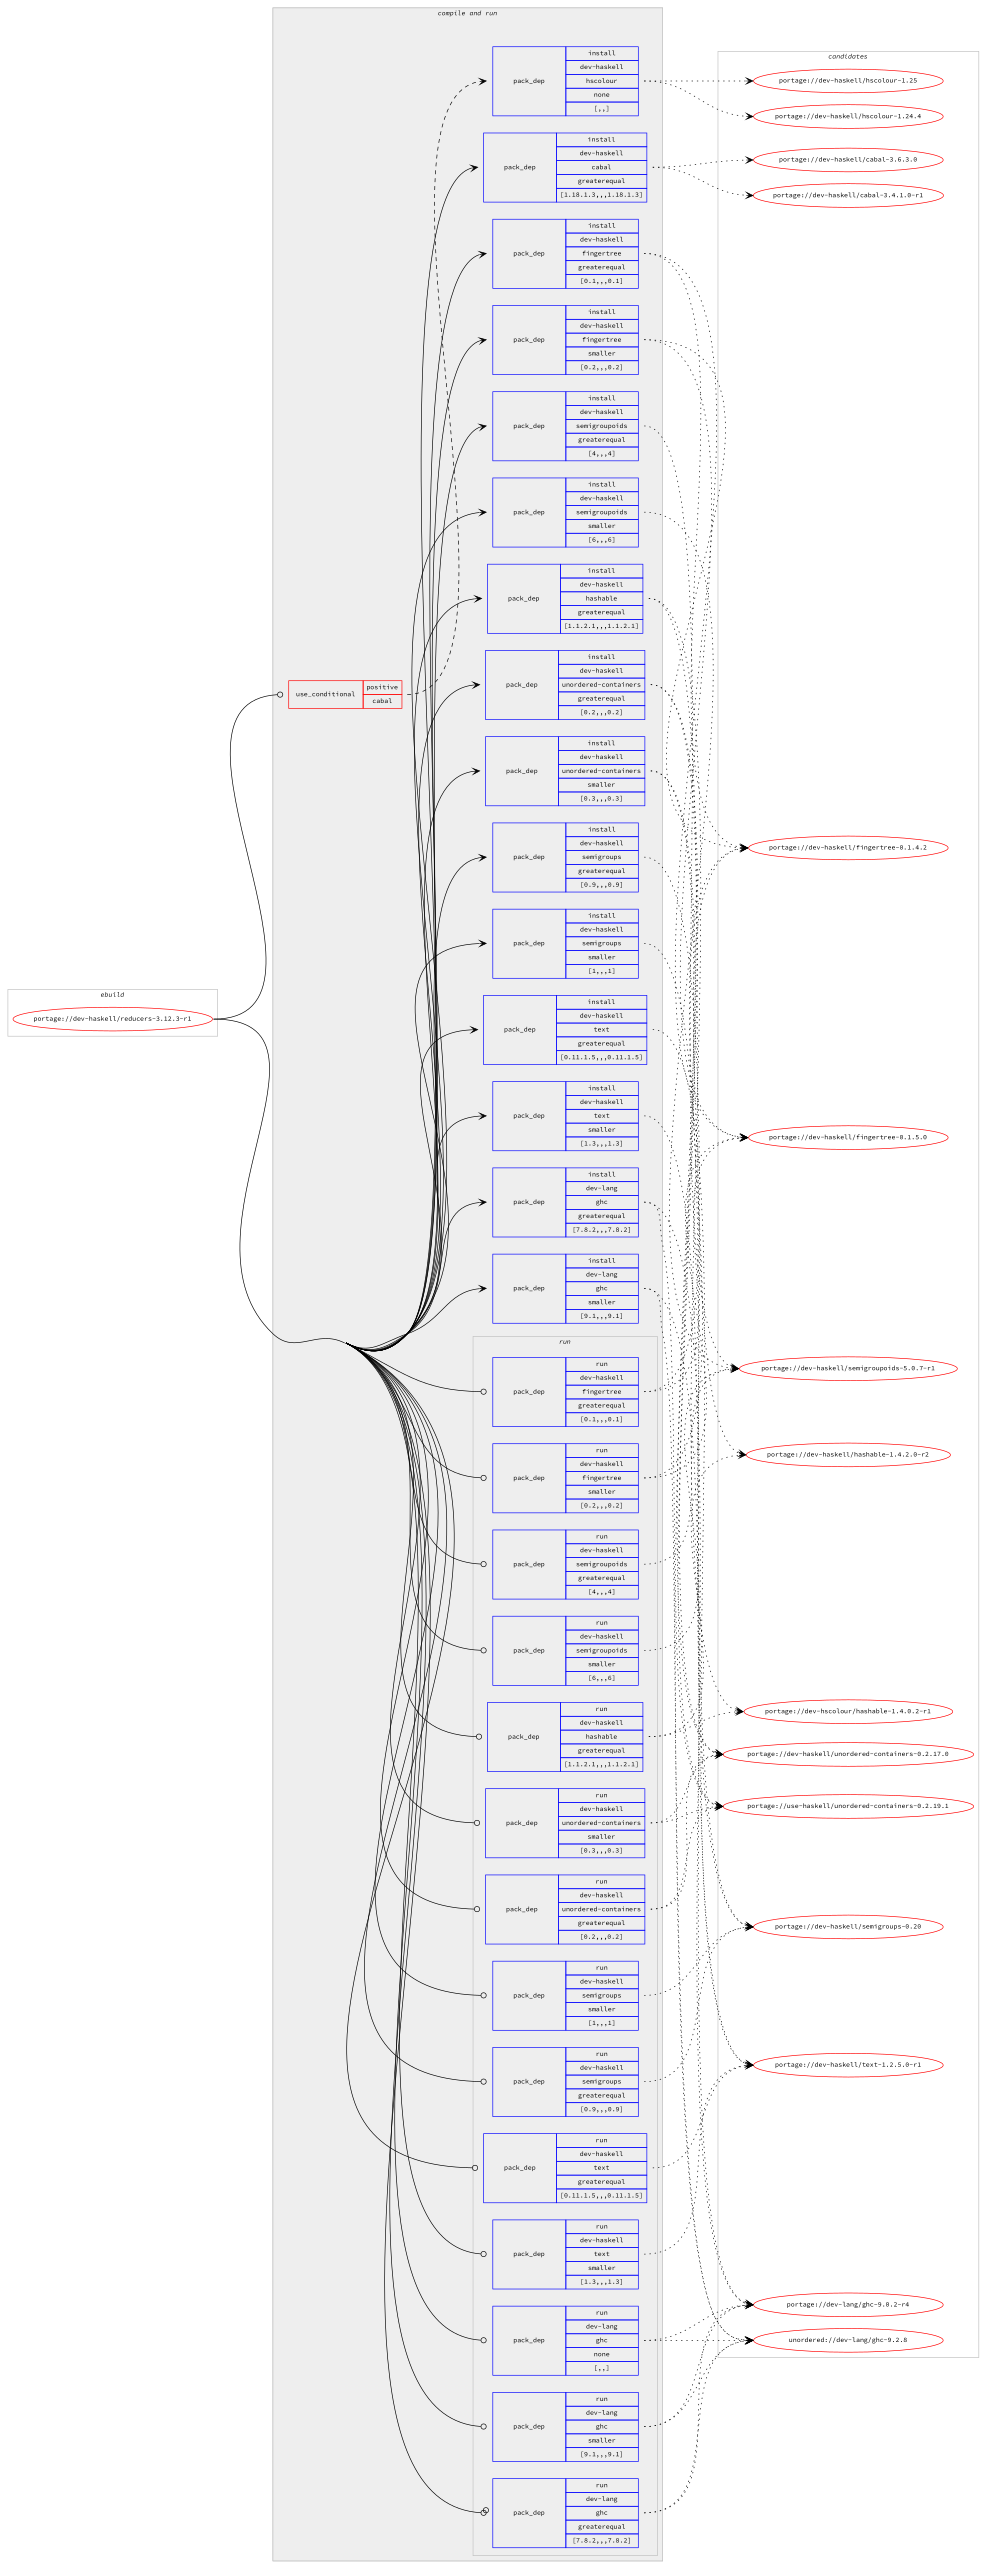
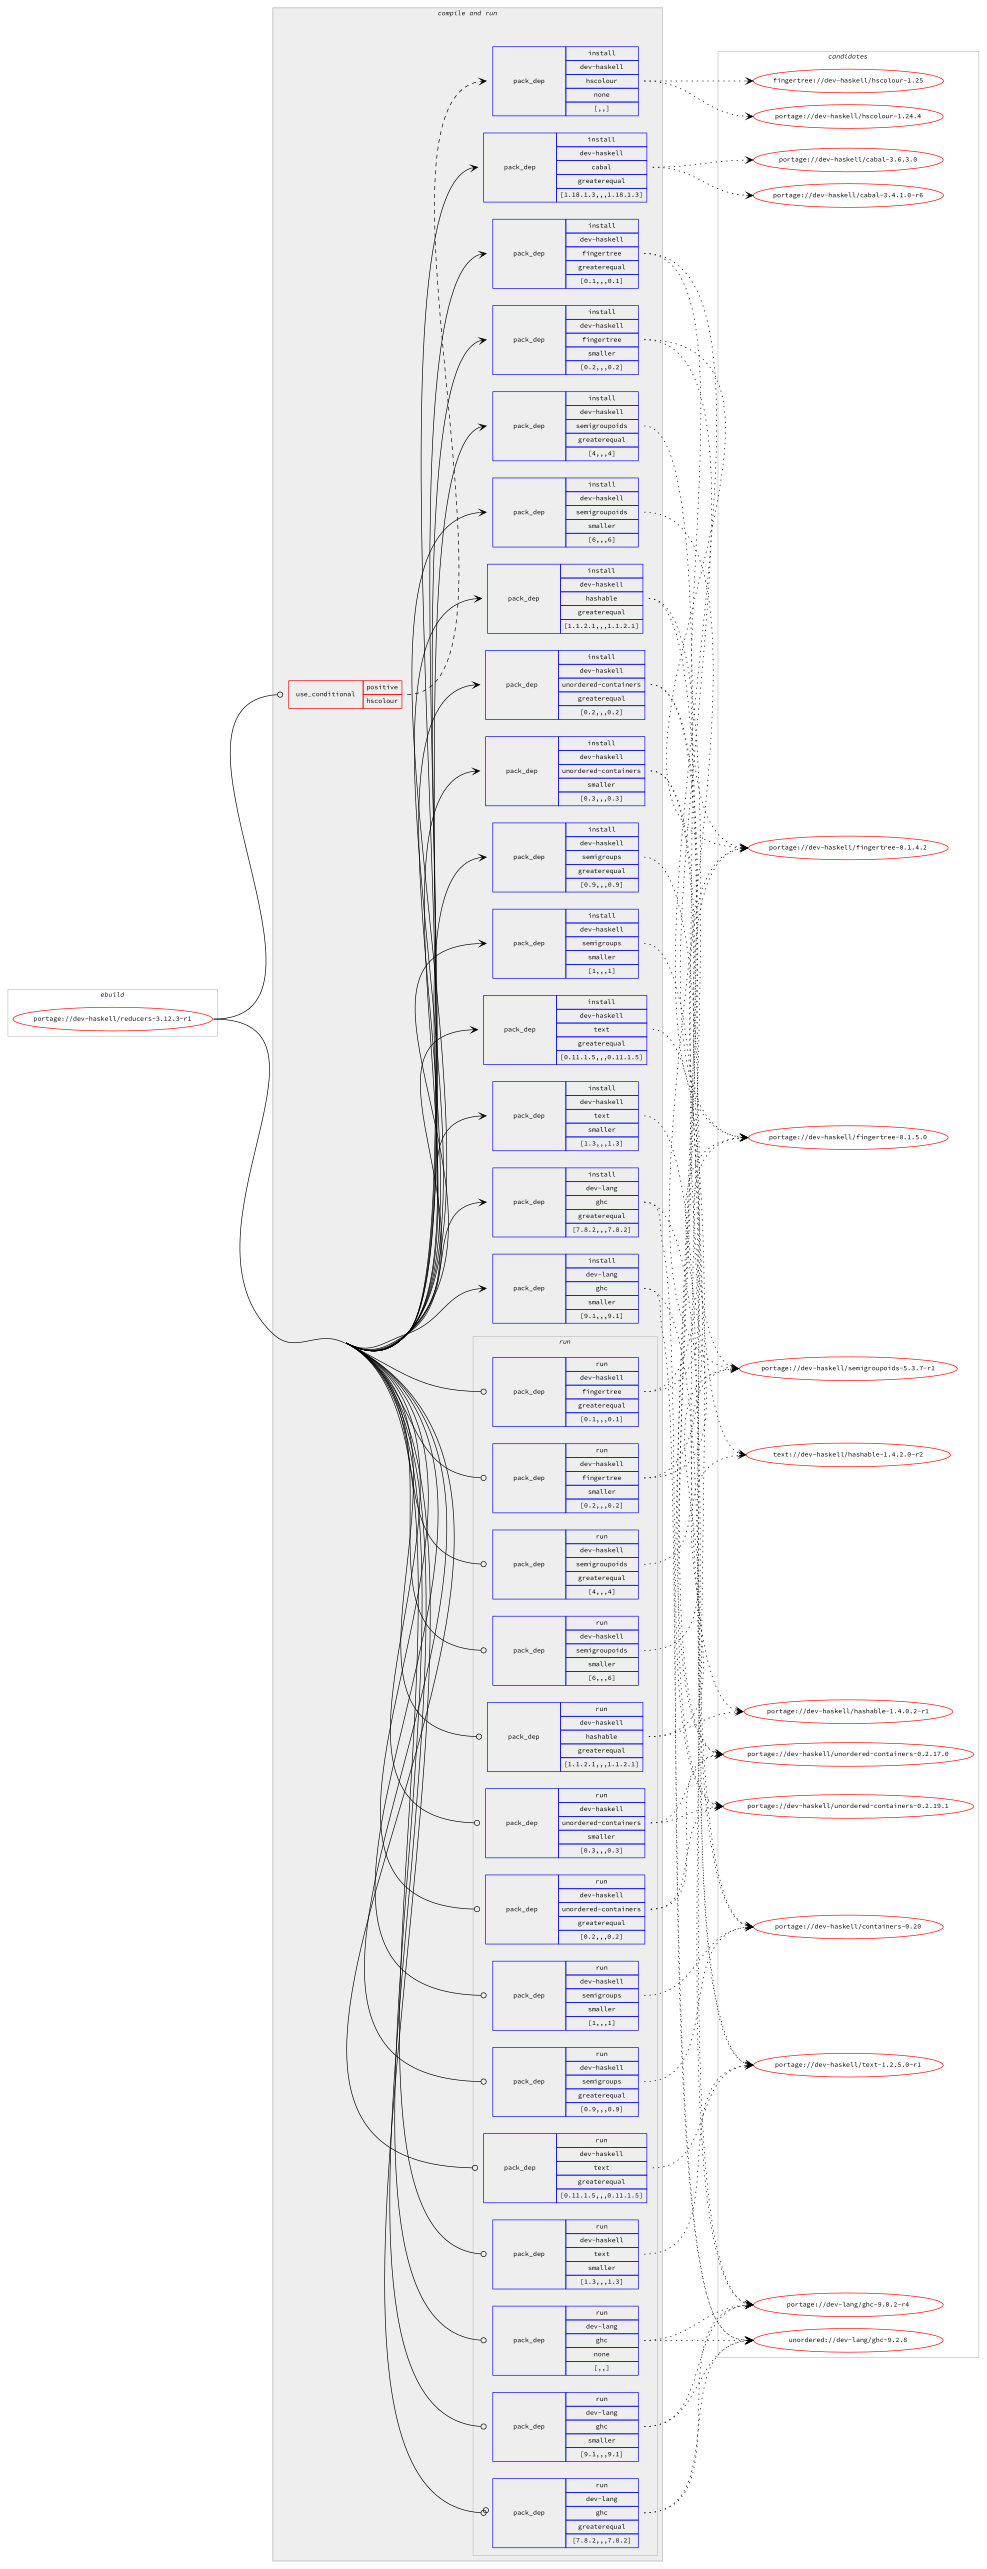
node "portage://dev-haskell/hscolour-1.25": label "portage://dev-haskell/hscolour-1.25" -> "fingertree://dev-haskell/hscolour-1.25"
node "portage://dev-haskell/cabal-3.4.1.0-r1": label "portage://dev-haskell/cabal-3.4.1.0-r1" -> "portage://dev-haskell/cabal-3.4.1.0-r6"
node "use_conditional": text "cabal" -> "hscolour"
node "portage://dev-haskell/semigroupoids-5.0.7-r1": label "portage://dev-haskell/semigroupoids-5.0.7-r1" -> "portage://dev-haskell/semigroupoids-5.3.7-r1"
node "portage://dev-haskell/hashable-1.4.2.0-r2": label "portage://dev-haskell/hashable-1.4.2.0-r2" -> "text://dev-haskell/hashable-1.4.2.0-r2"
node "portage://dev-hscolour/hashable-1.4.0.2-r1": label "portage://dev-hscolour/hashable-1.4.0.2-r1" -> "portage://dev-haskell/hashable-1.4.0.2-r1"
node "portage://use-haskell/unordered-containers-0.2.19.1": label "portage://use-haskell/unordered-containers-0.2.19.1" -> "portage://dev-haskell/unordered-containers-0.2.19.1"
node "portage://dev-haskell/semigroups-0.20": label "portage://dev-haskell/semigroups-0.20" -> "portage://dev-haskell/containers-0.20"
